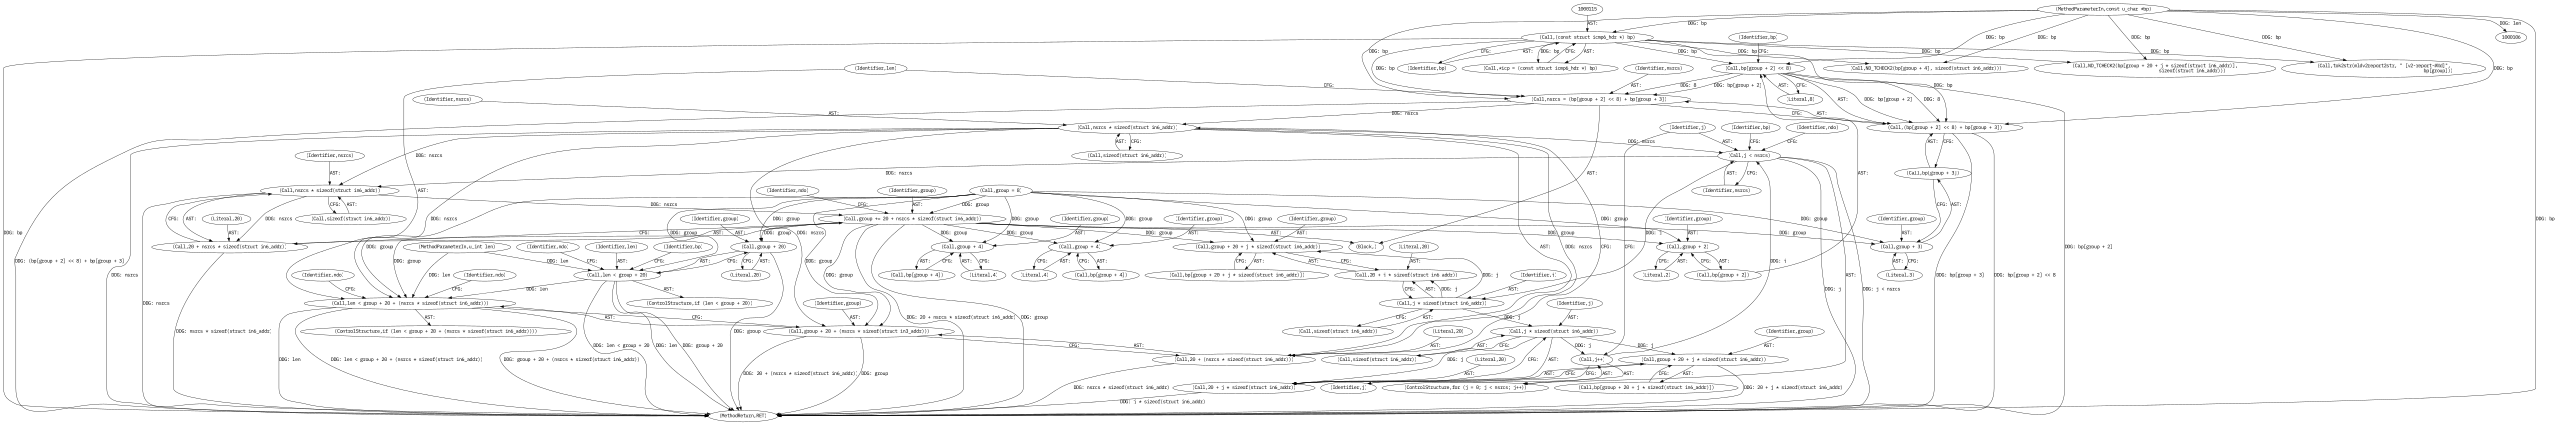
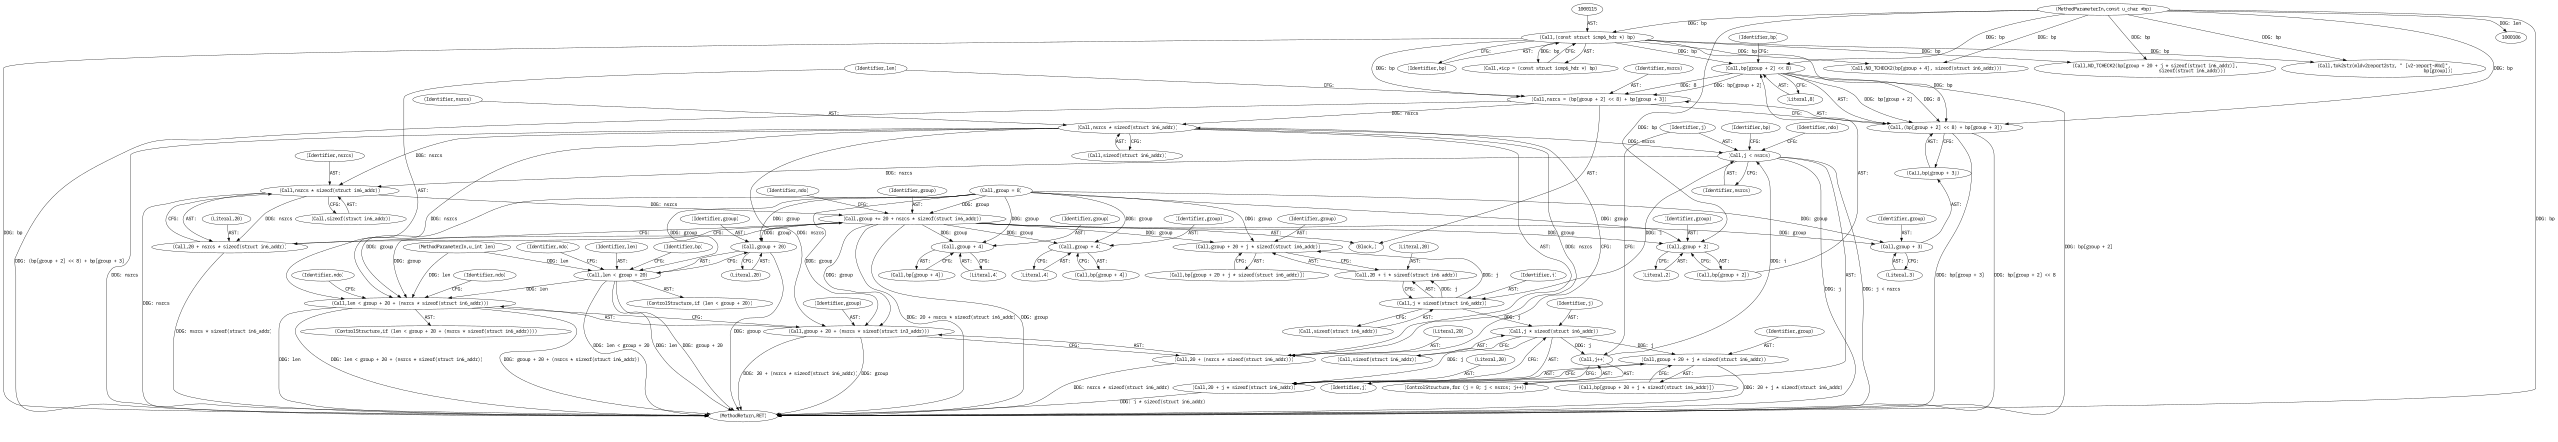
edge "(MethodParameterIn,const u_char *bp)" -> "(Call,nsrcs = (bp[group + 2] << 8) + bp[group + 3])": now "(MethodParameterIn,const u_char *bp)" -> "(Call,group + 2)"
edge "(Call,bp[group + 3])" -> "(Call,group + 3)": removed, label "CFG:"
edge "(Call,20 + nsrcs * sizeof(struct in6_addr))" -> "(Call,group += 20 + nsrcs * sizeof(struct in6_addr))": label "AST: " -> "CFG: "
